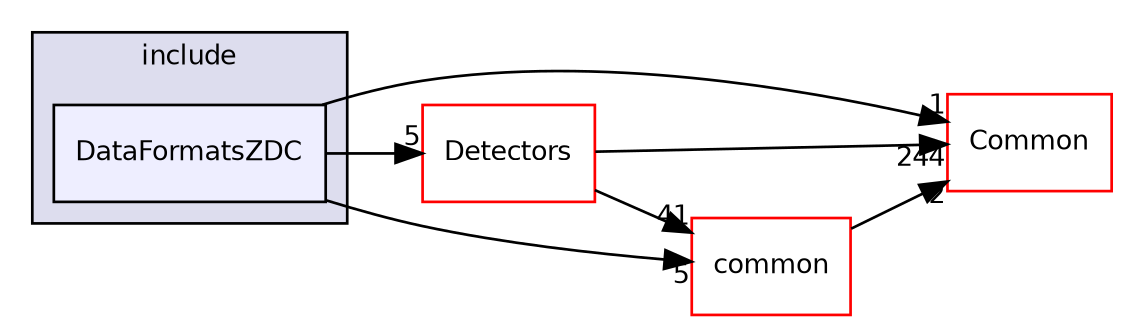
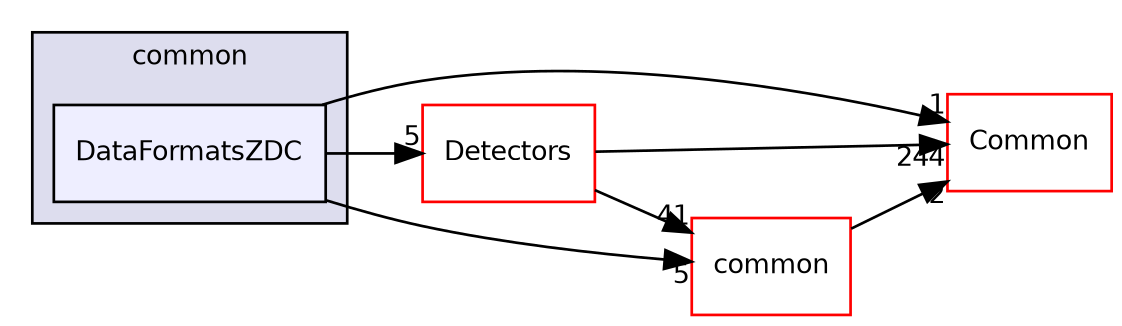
cluster "include": label "include" -> "common"
